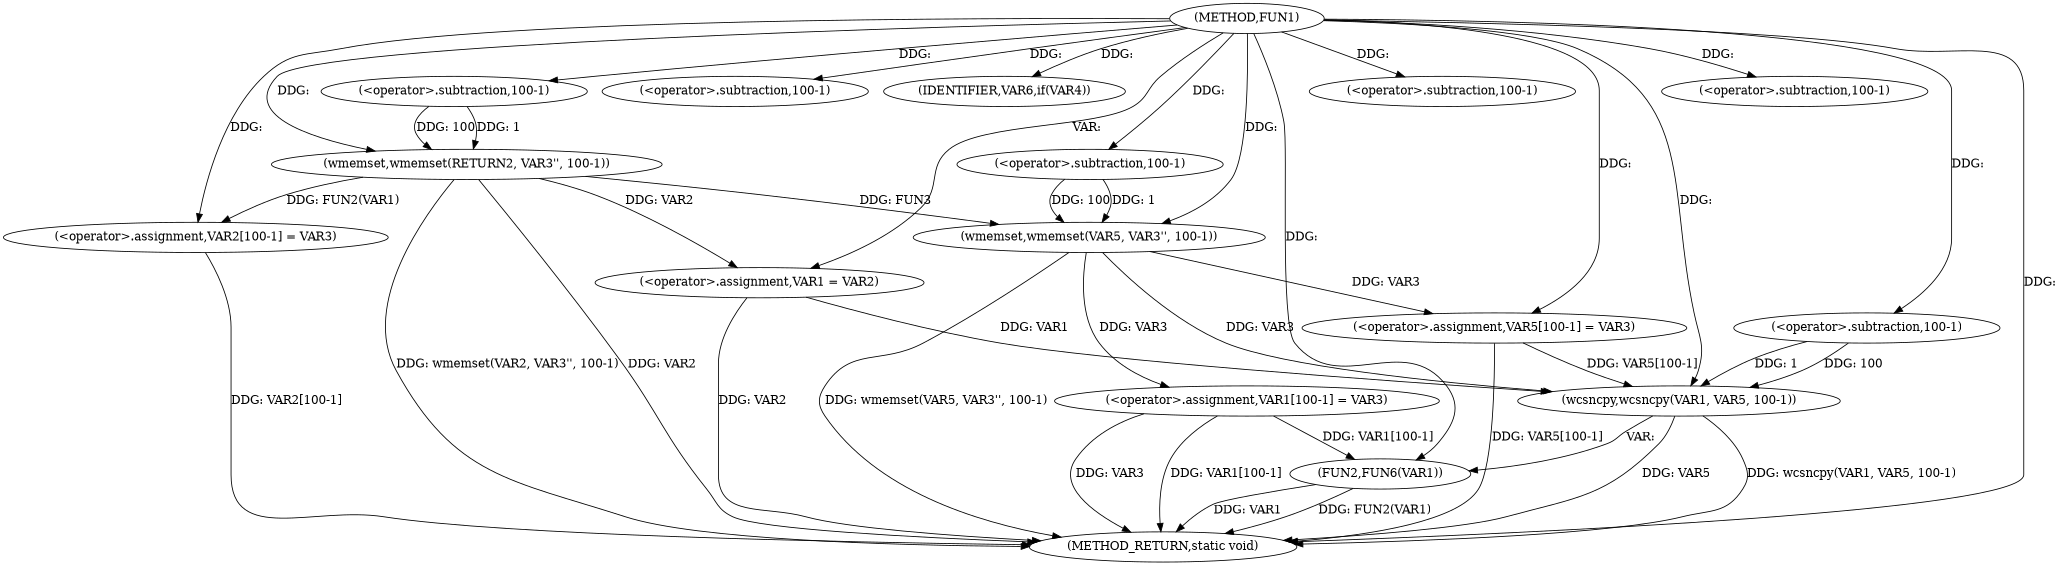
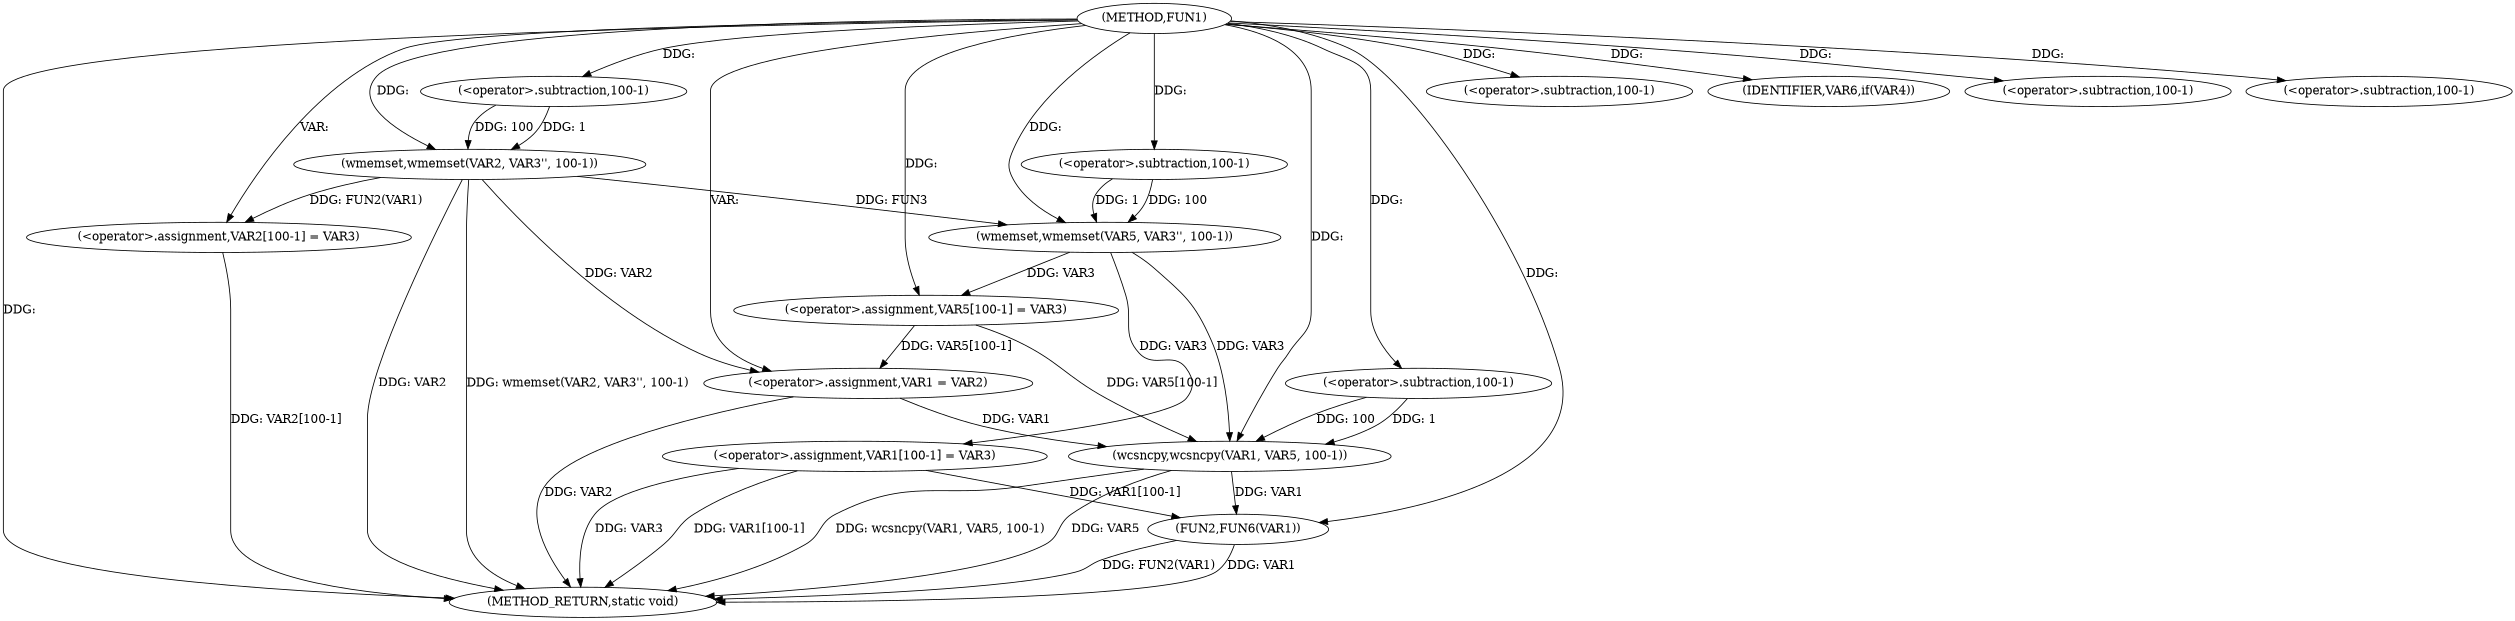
edge "(METHOD,FUN1)" -> "(<operator>.assignment,VAR2[100-1] = VAR3)": label "DDG: " -> "VAR: "
node "(wmemset,wmemset(RETURN2, VAR3'', 100-1))": label "(wmemset,wmemset(RETURN2, VAR3'', 100-1))" -> "(wmemset,wmemset(VAR2, VAR3'', 100-1))"
edge "(wmemset,wmemset(VAR5, VAR3'', 100-1))" -> "(METHOD_RETURN,static void)": removed, label "DDG: wmemset(VAR5, VAR3'', 100-1)"
edge "(wcsncpy,wcsncpy(VAR1, VAR5, 100-1))" -> "(FUN2,FUN6(VAR1))": label "VAR: " -> "DDG: VAR1"
edge "(<operator>.assignment,VAR5[100-1] = VAR3)" -> "(METHOD_RETURN,static void)": now "(<operator>.assignment,VAR5[100-1] = VAR3)" -> "(<operator>.assignment,VAR1 = VAR2)"
